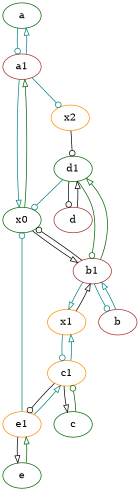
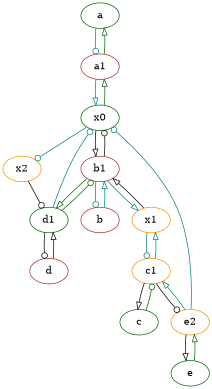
edge "a1" -> "a": color teal -> darkgreen
edge "a1" -> "x2": now "x0" -> "x2"
node "e1": label "e1" -> "e2"
